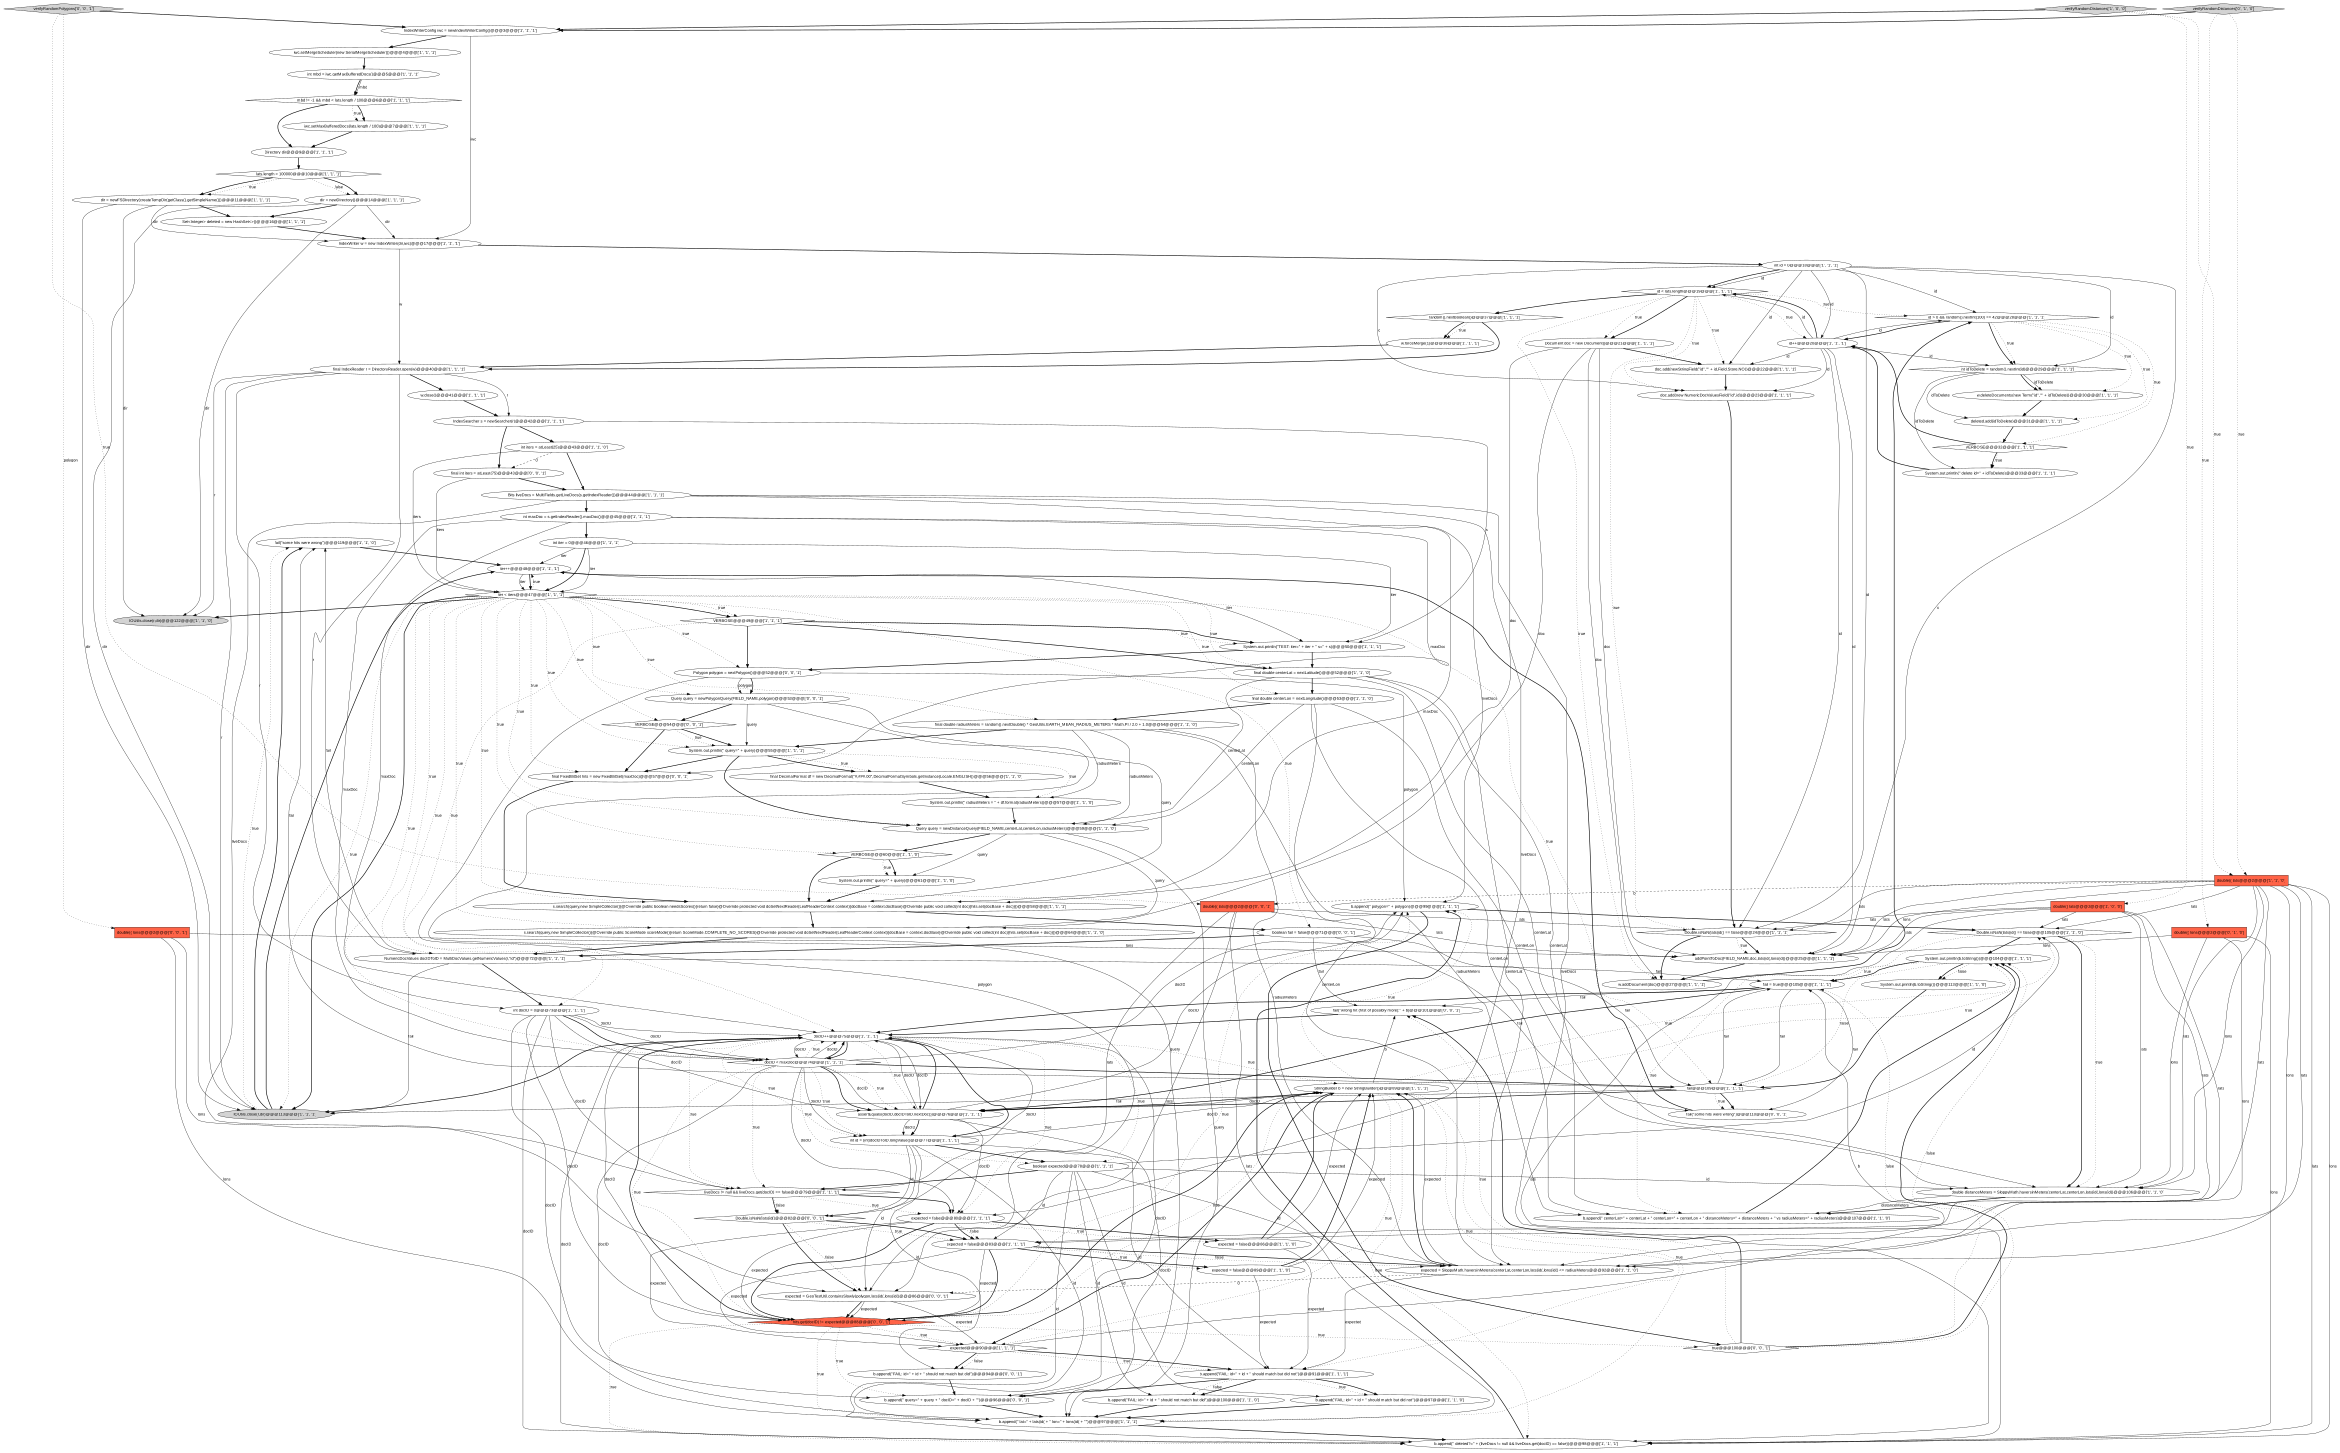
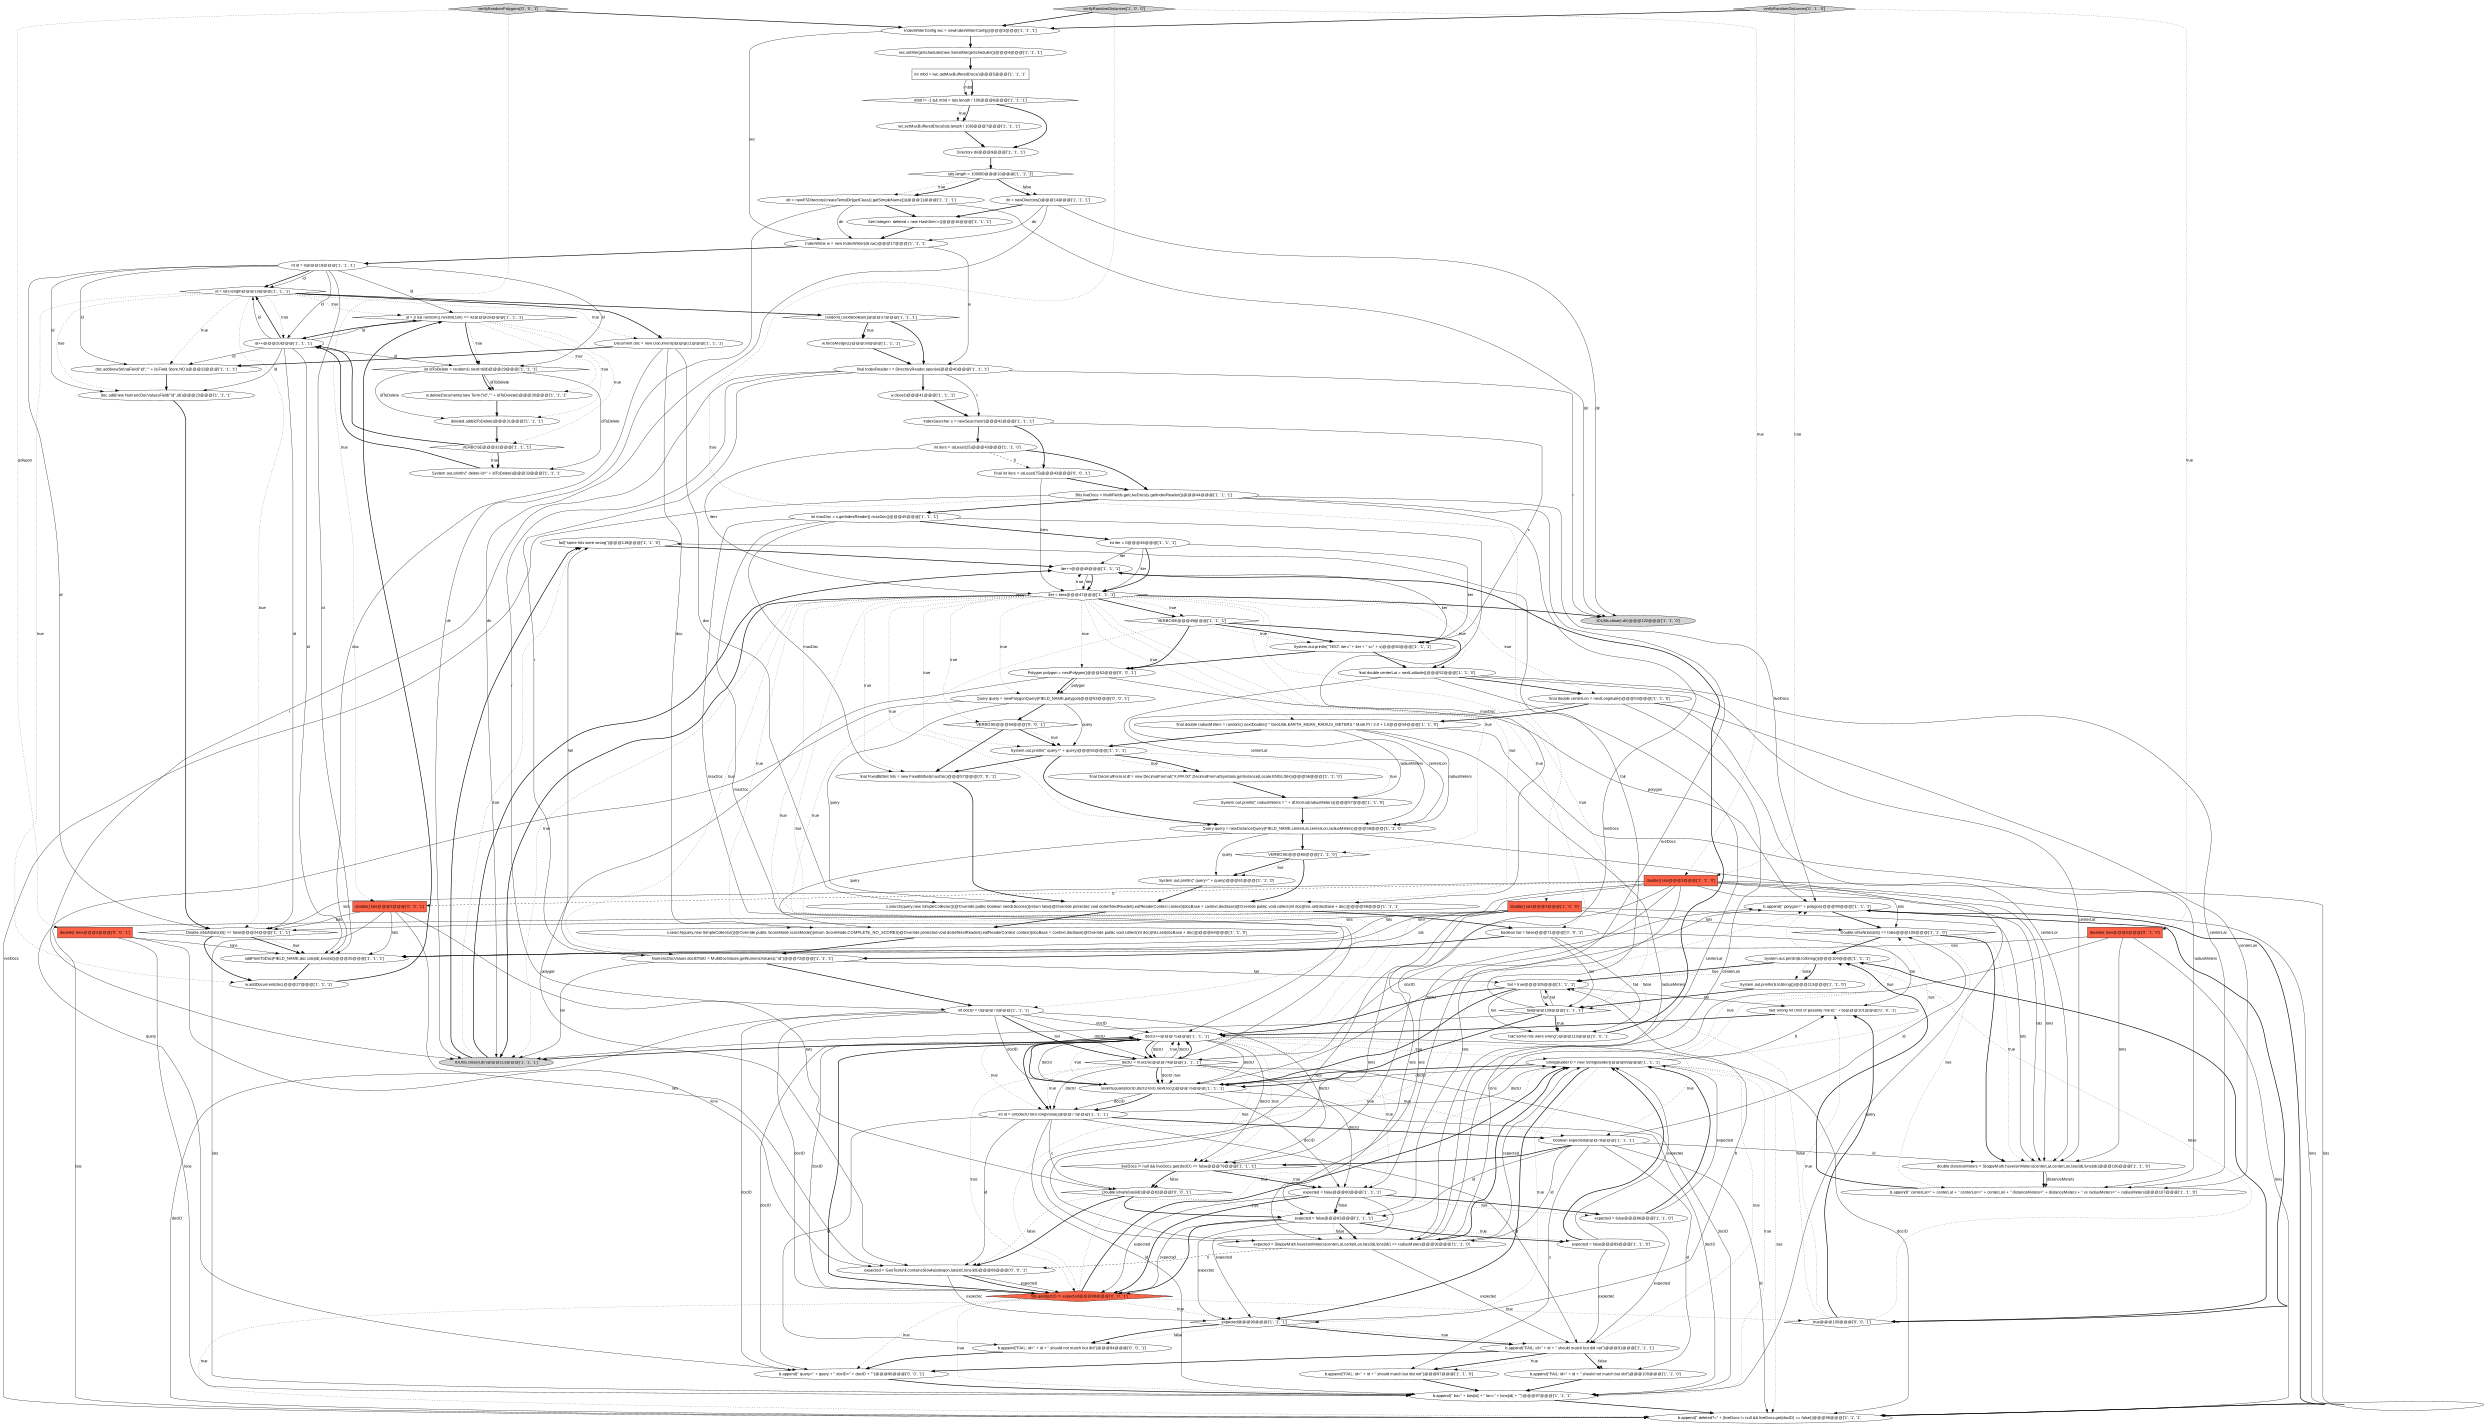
node "int mbd = iwc.getMaxBufferedDocs()@@@5@@@['1', '1', '1']": shape ellipse -> box
edge "Document doc = new Document()@@@21@@@['1', '1', '1']" -> "w.addDocument(doc)@@@27@@@['1', '1', '1']": removed, label "doc"
edge "docID < maxDoc@@@74@@@['1', '1', '1']" -> "fail@@@109@@@['1', '1', '1']": removed
